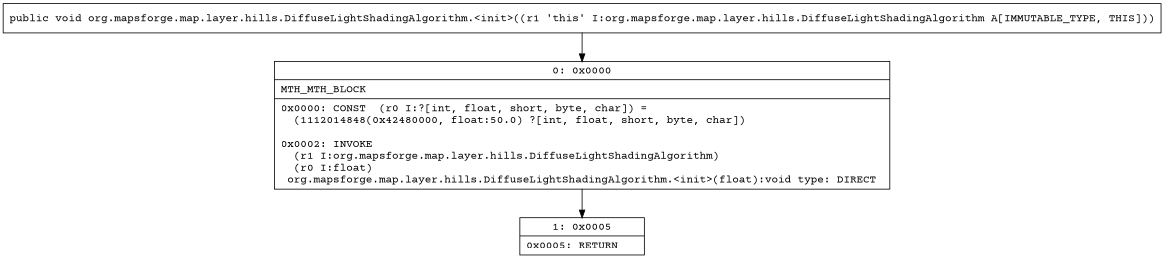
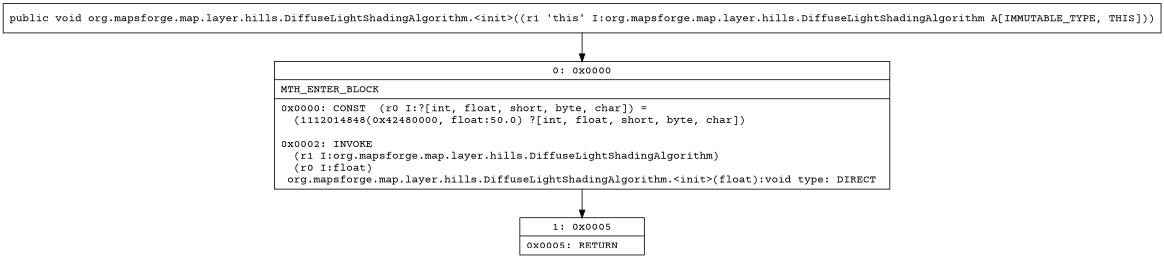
node "0: 0x0000": text "MTH_MTH_BLOCK" -> "MTH_ENTER_BLOCK"
